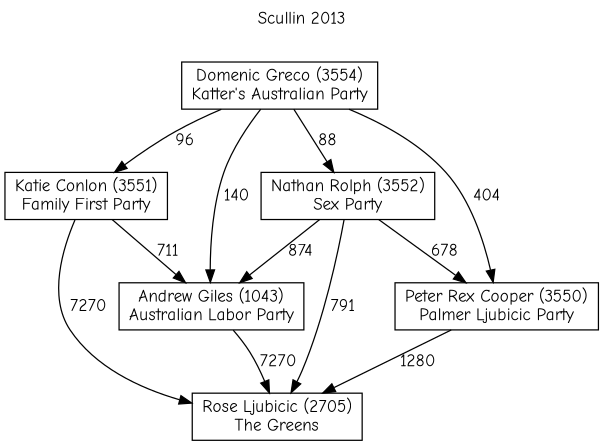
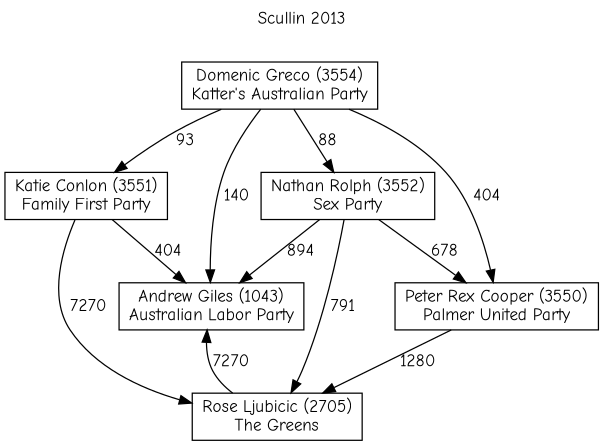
edge "Domenic Greco (3554) Katter's Australian Party" -> "Katie Conlon (3551) Family First Party": label "96" -> "93"
edge "Katie Conlon (3551) Family First Party" -> "Andrew Giles (1043) Australian Labor Party": label "711" -> "404"
edge "Nathan Rolph (3552) Sex Party" -> "Andrew Giles (1043) Australian Labor Party": label "874" -> "894"
node "Peter Rex Cooper (3550) Palmer Ljubicic Party": label "Peter Rex Cooper (3550) Palmer Ljubicic Party" -> "Peter Rex Cooper (3550) Palmer United Party"
edge "Andrew Giles (1043) Australian Labor Party" -> "Rose Ljubicic (2705) The Greens": reversed
